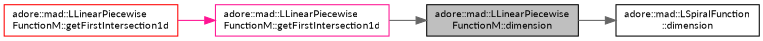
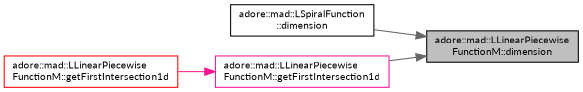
edge "adore::mad::LLinearPiecewise FunctionM::dimension" -> "adore::mad::LSpiralFunction ::dimension": reversed
